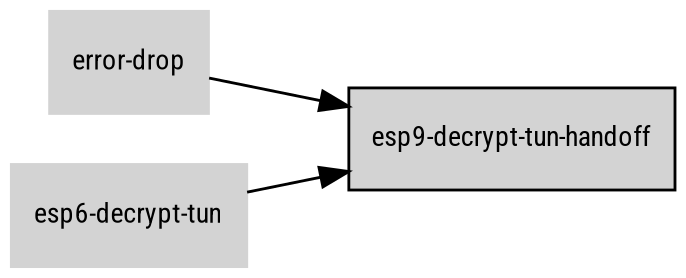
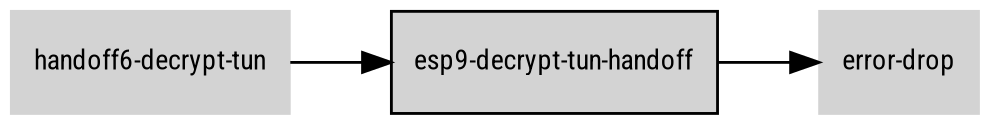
edge "error-drop" -> "esp9-decrypt-tun-handoff": reversed
node "esp6-decrypt-tun": label "esp6-decrypt-tun" -> "handoff6-decrypt-tun"
